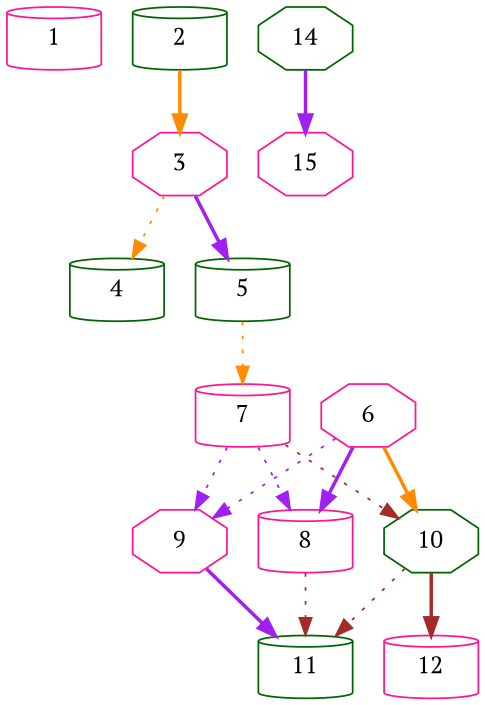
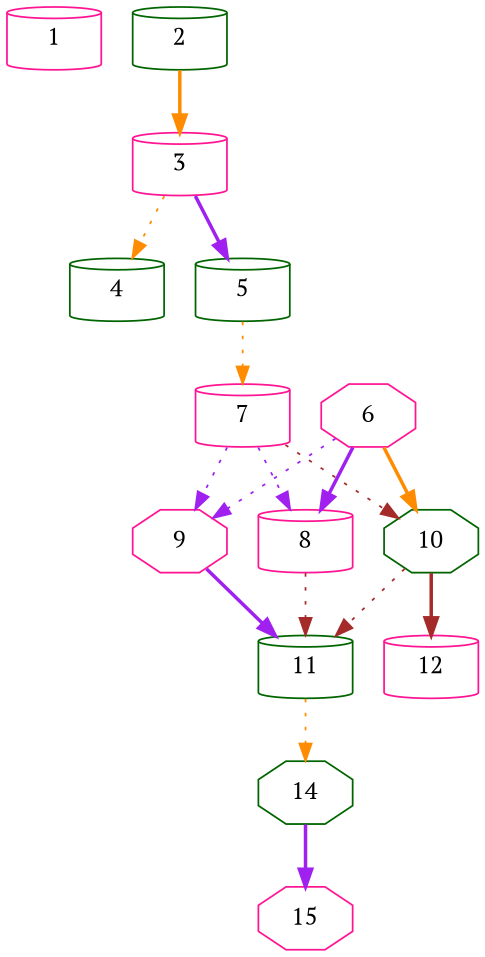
node "3": shape octagon -> cylinder
edge "11" -> "14": added
